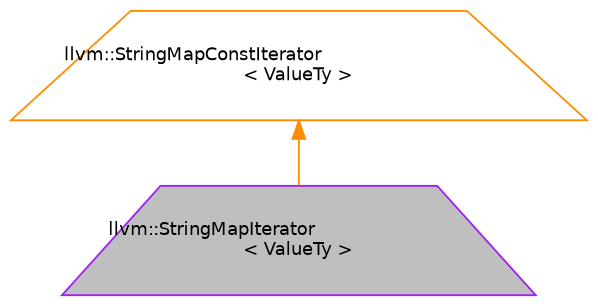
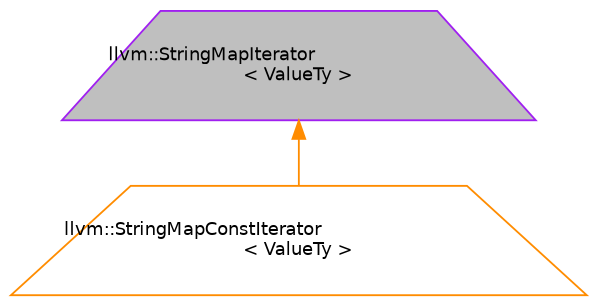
edge "llvm::StringMapIterator < ValueTy >" -> "llvm::StringMapConstIterator < ValueTy >": reversed
